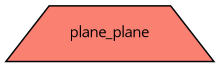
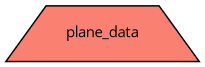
node "plane_plane": label "plane_plane" -> "plane_data"
